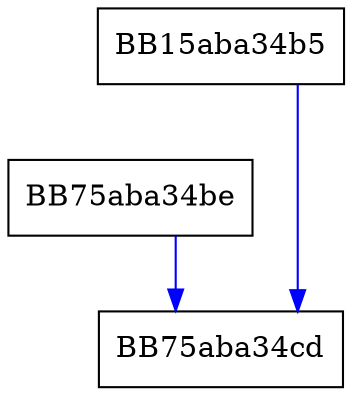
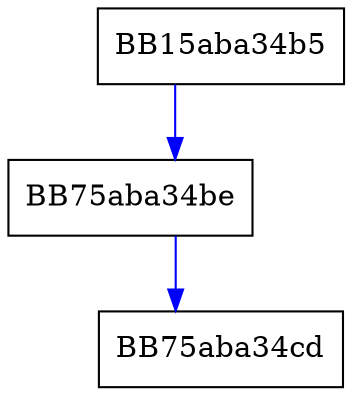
edge "BB15aba34b5" -> "BB75aba34cd": now "BB15aba34b5" -> "BB75aba34be"
